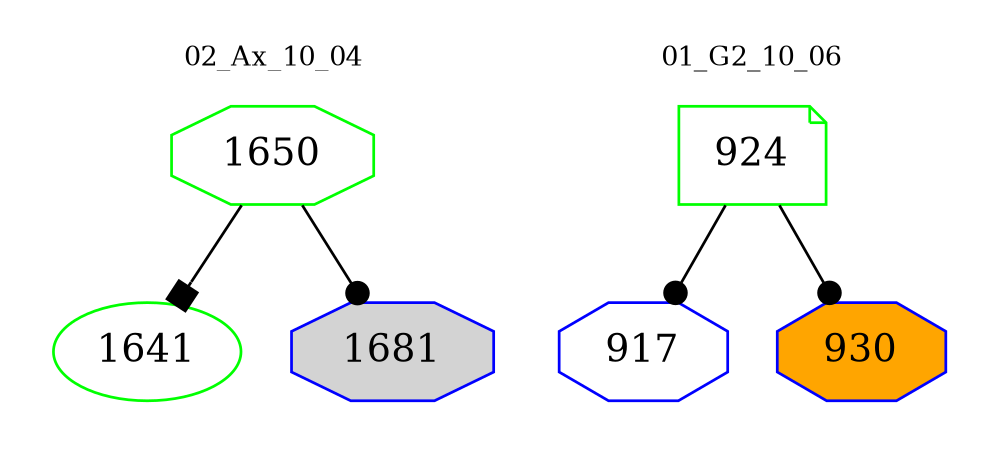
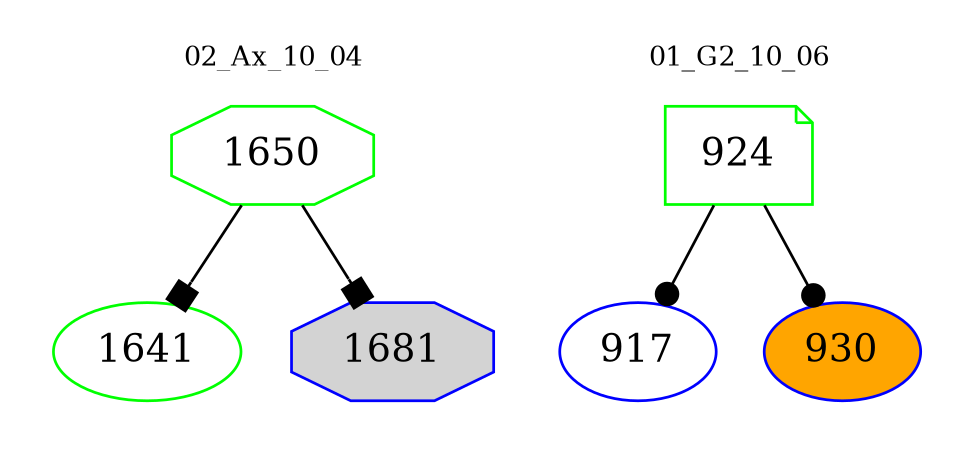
edge "1650" -> "1681": arrowhead dot -> box
node "917": shape octagon -> ellipse
node "930": shape octagon -> ellipse
